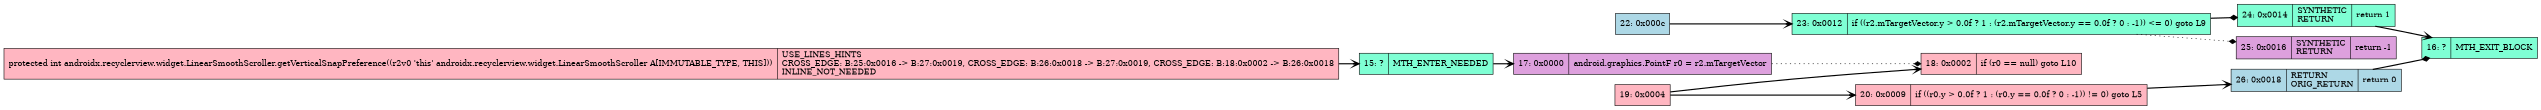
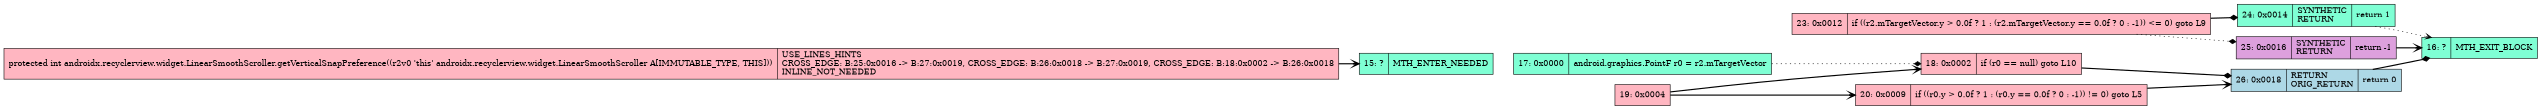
node "22: 0x000c": removed
node "23: 0x0012": fillcolor aquamarine -> lightpink
edge "24: 0x0014" -> "16: ?": style bold -> dotted
edge "25: 0x0016" -> "16: ?": added
edge "15: ?" -> "17: 0x0000": removed
node "17: 0x0000": fillcolor plum -> aquamarine
edge "18: 0x0002" -> "26: 0x0018": added
